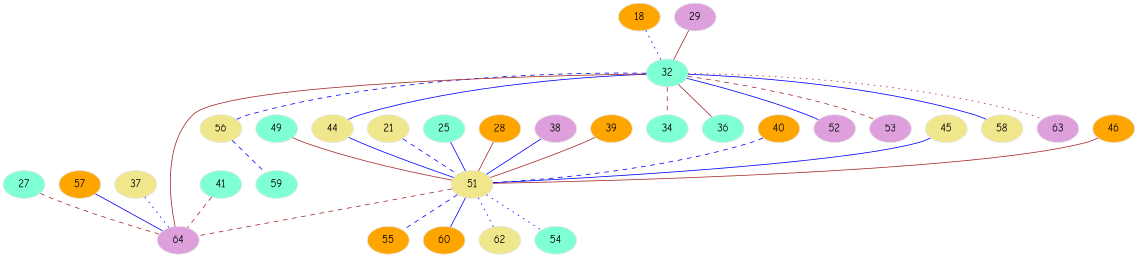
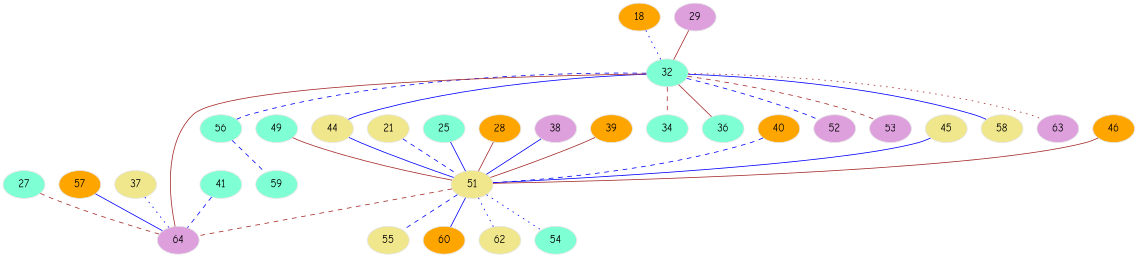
edge "32" -- "52": style solid -> dashed
node "56": fillcolor khaki -> aquamarine
edge "41" -- "64": color brown -> blue
node "55": fillcolor orange -> khaki
